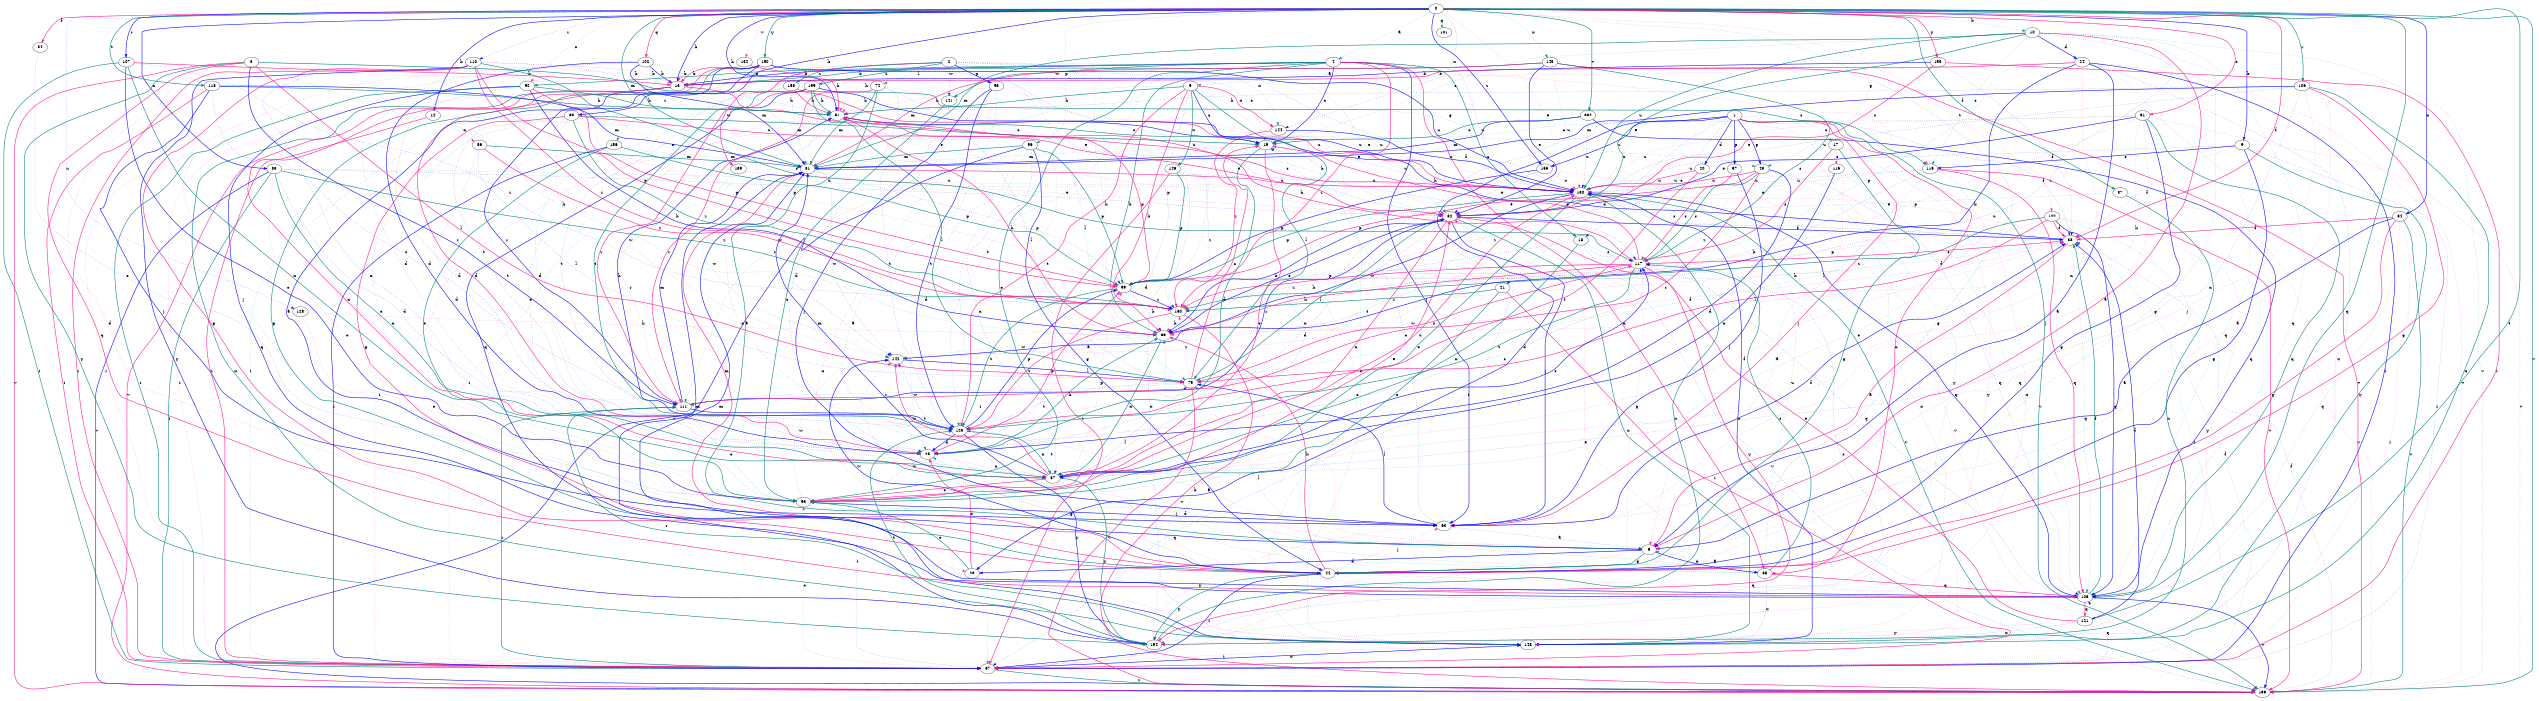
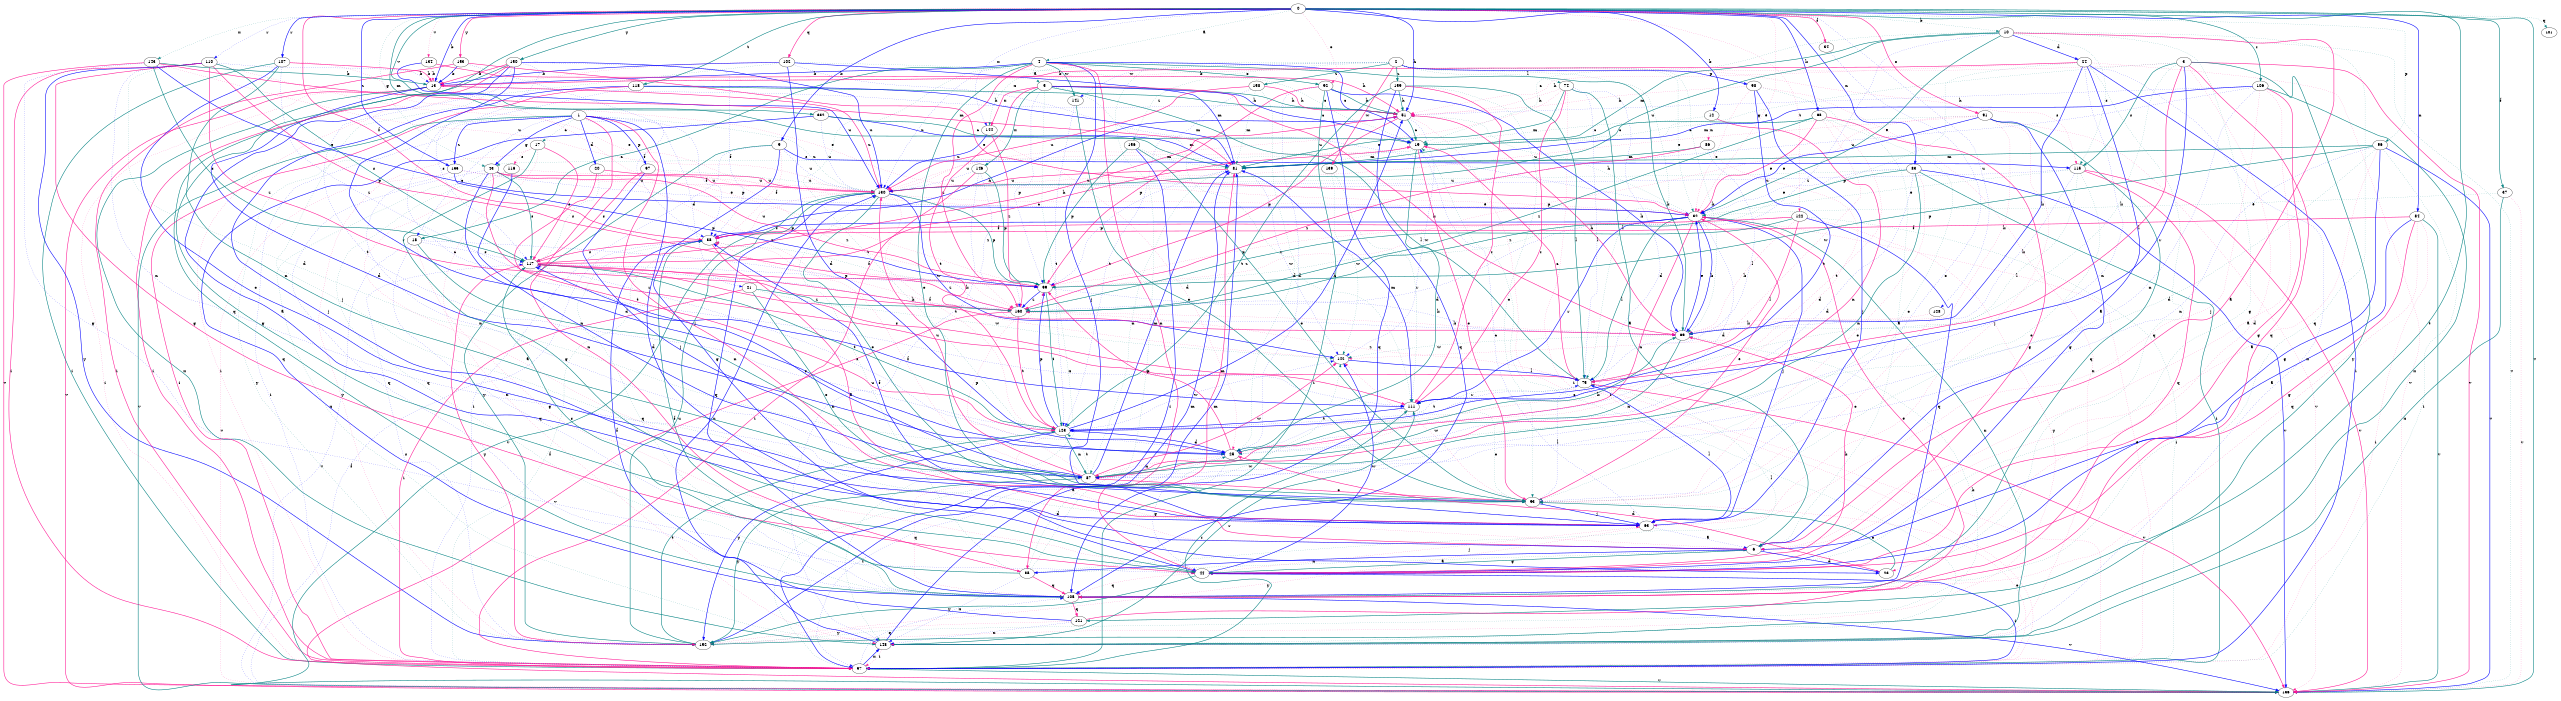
edge "159" -> "130": now "134" -> "130"
edge "13" -> "25": color deeppink -> blue
edge "24" -> "87": color deeppink -> blue
node "154": label "154" -> "152"
